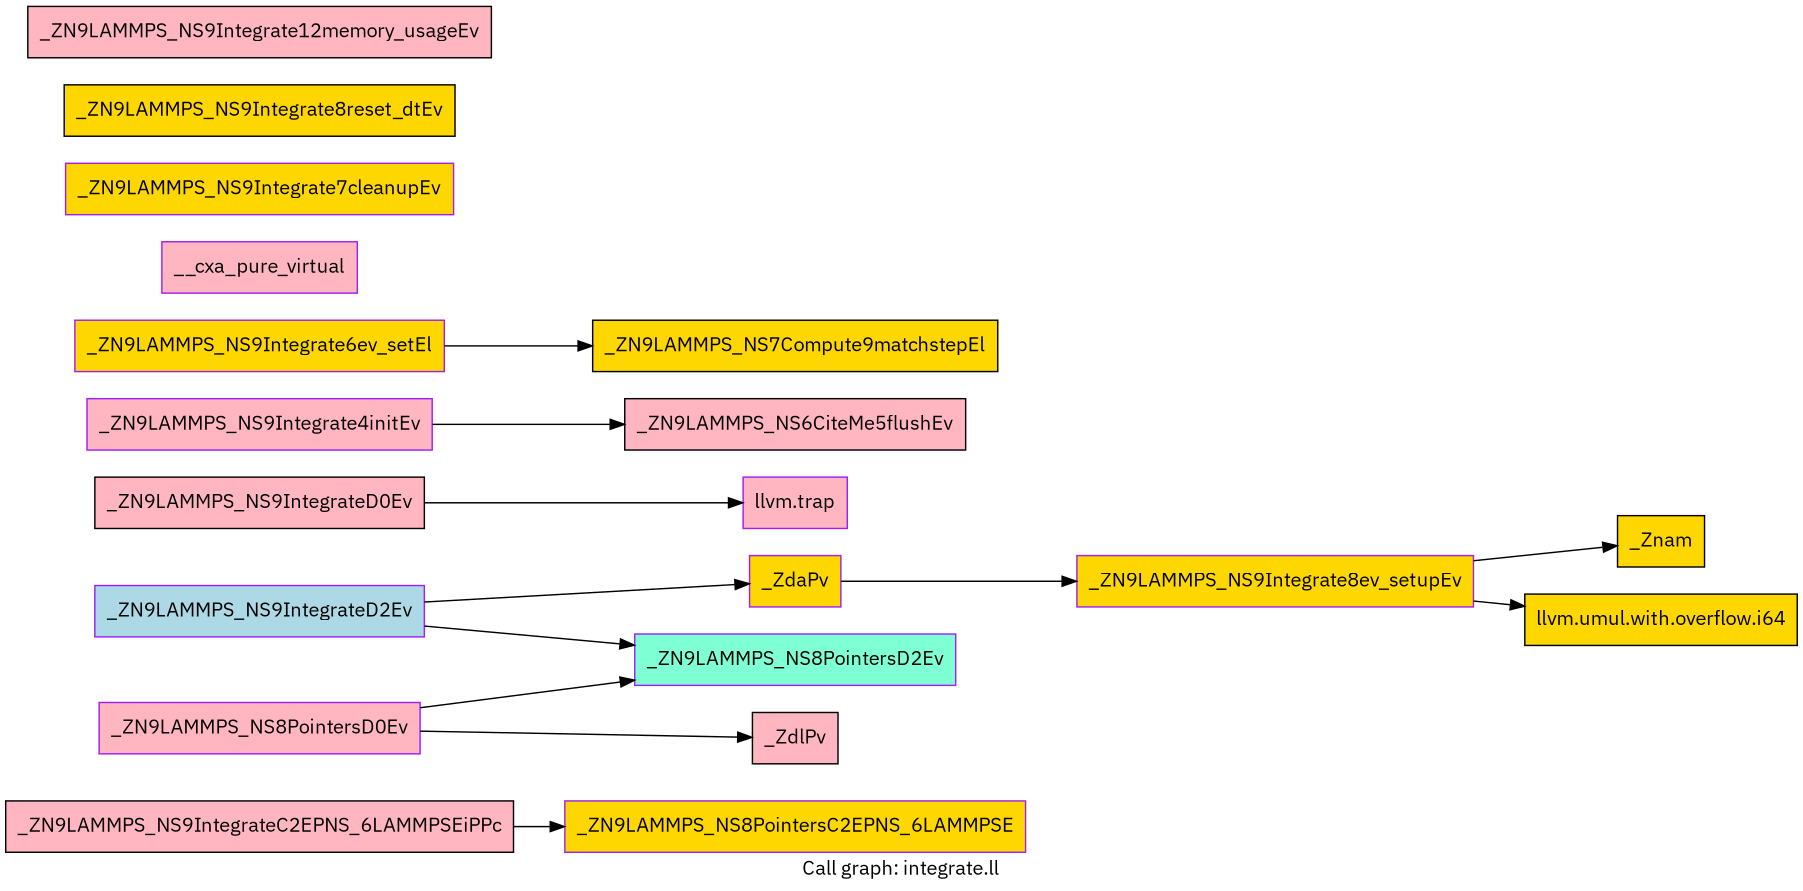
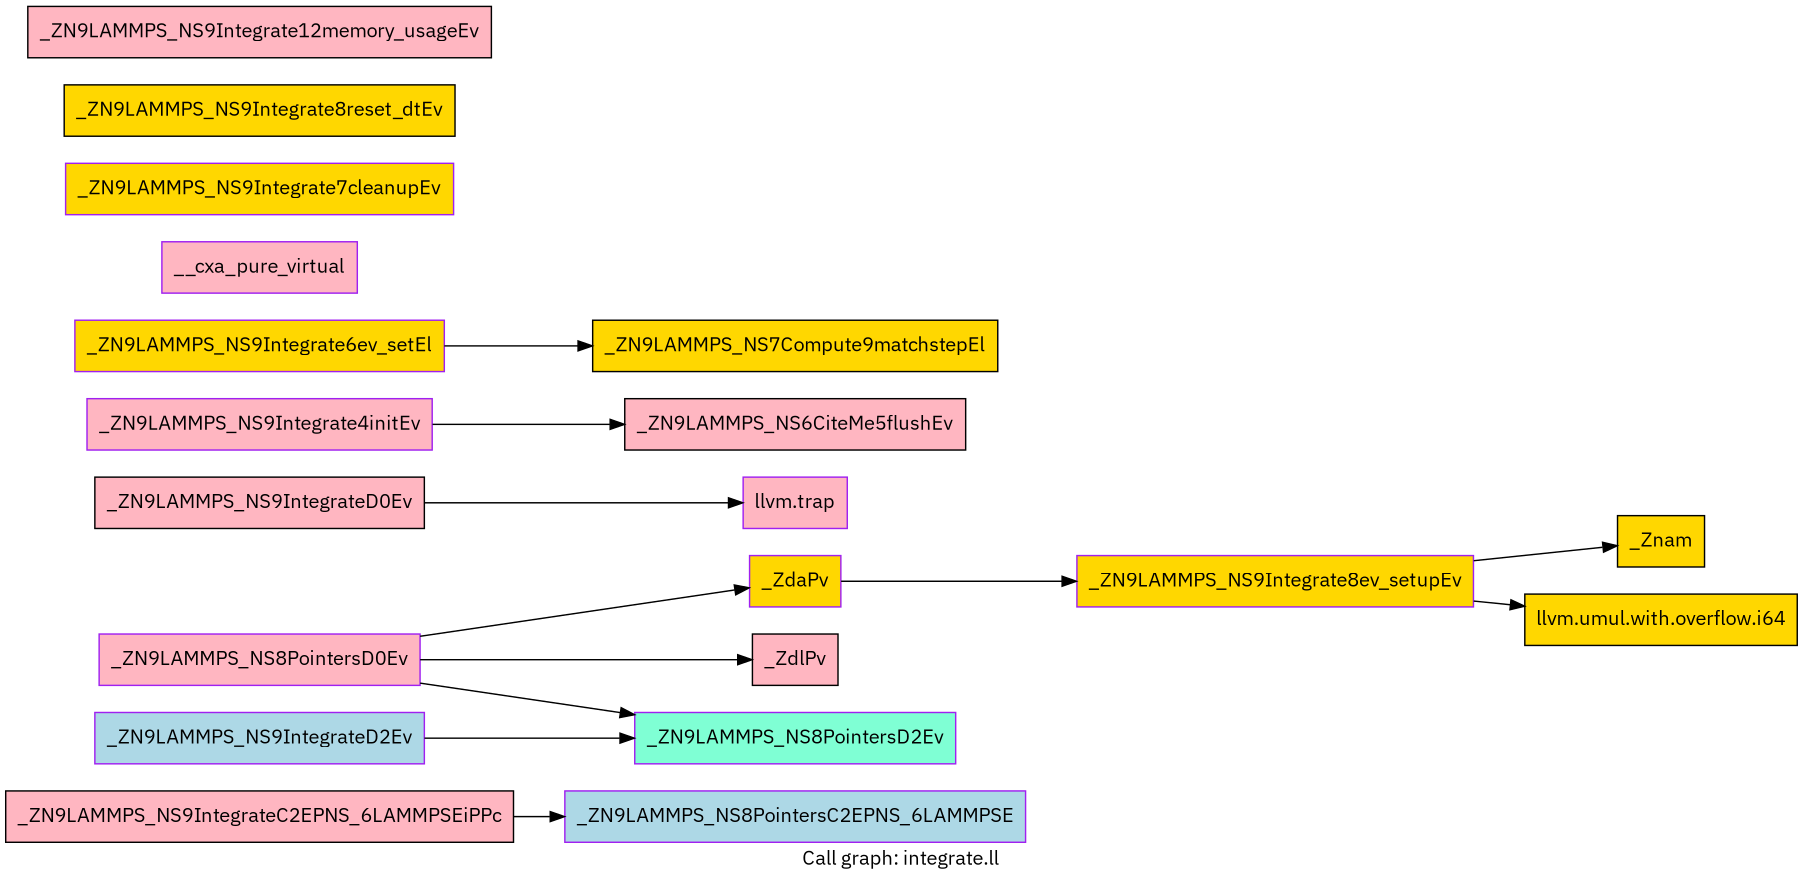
edge "_ZN9LAMMPS_NS9IntegrateD2Ev" -> "_ZdaPv": now "_ZN9LAMMPS_NS8PointersD0Ev" -> "_ZdaPv"
node "_ZN9LAMMPS_NS8PointersC2EPNS_6LAMMPSE": fillcolor gold -> lightblue
